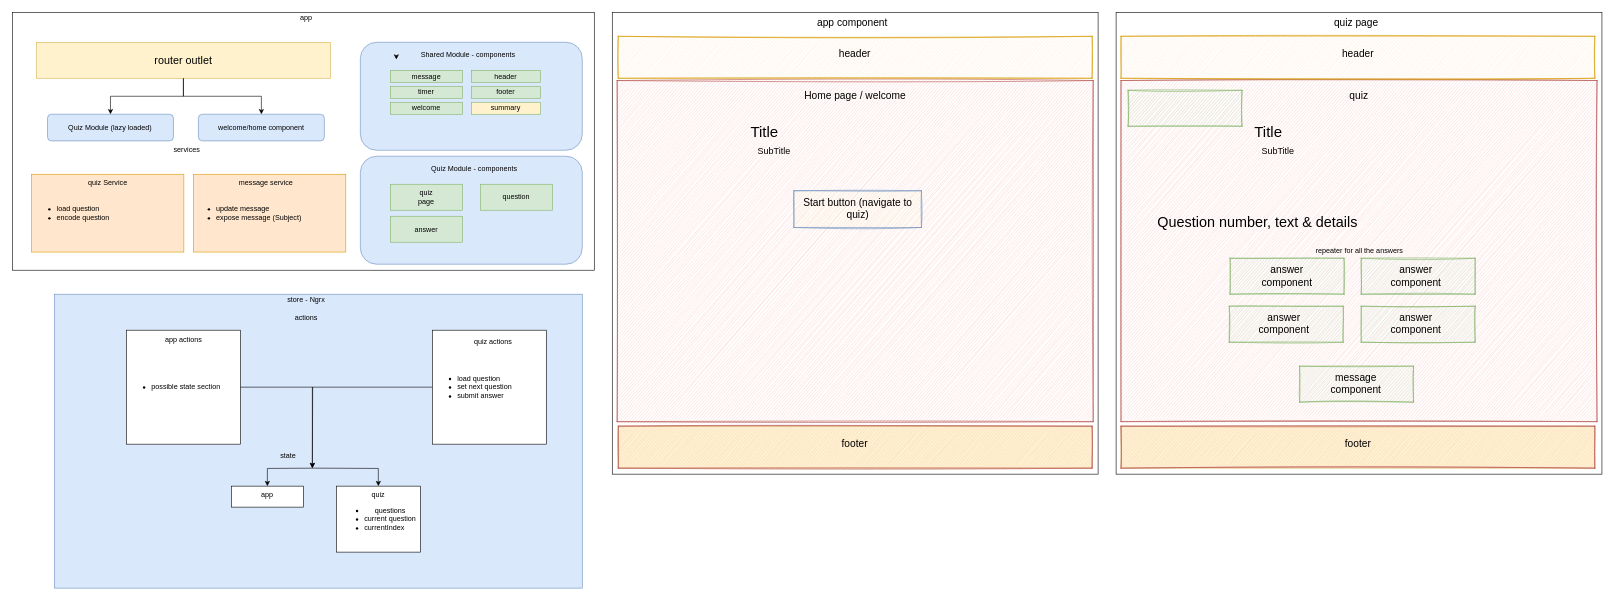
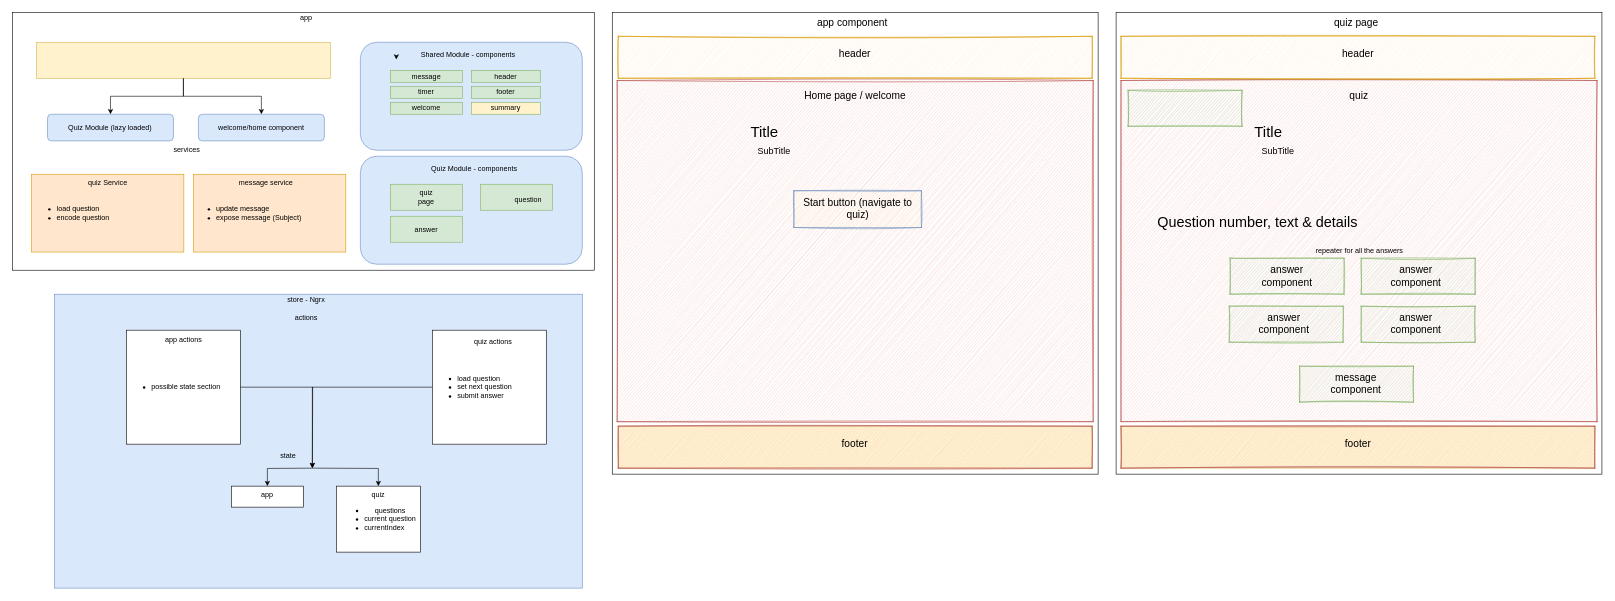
node "router outlet": removed
node "question": moved (516, 197) -> (528, 200)
